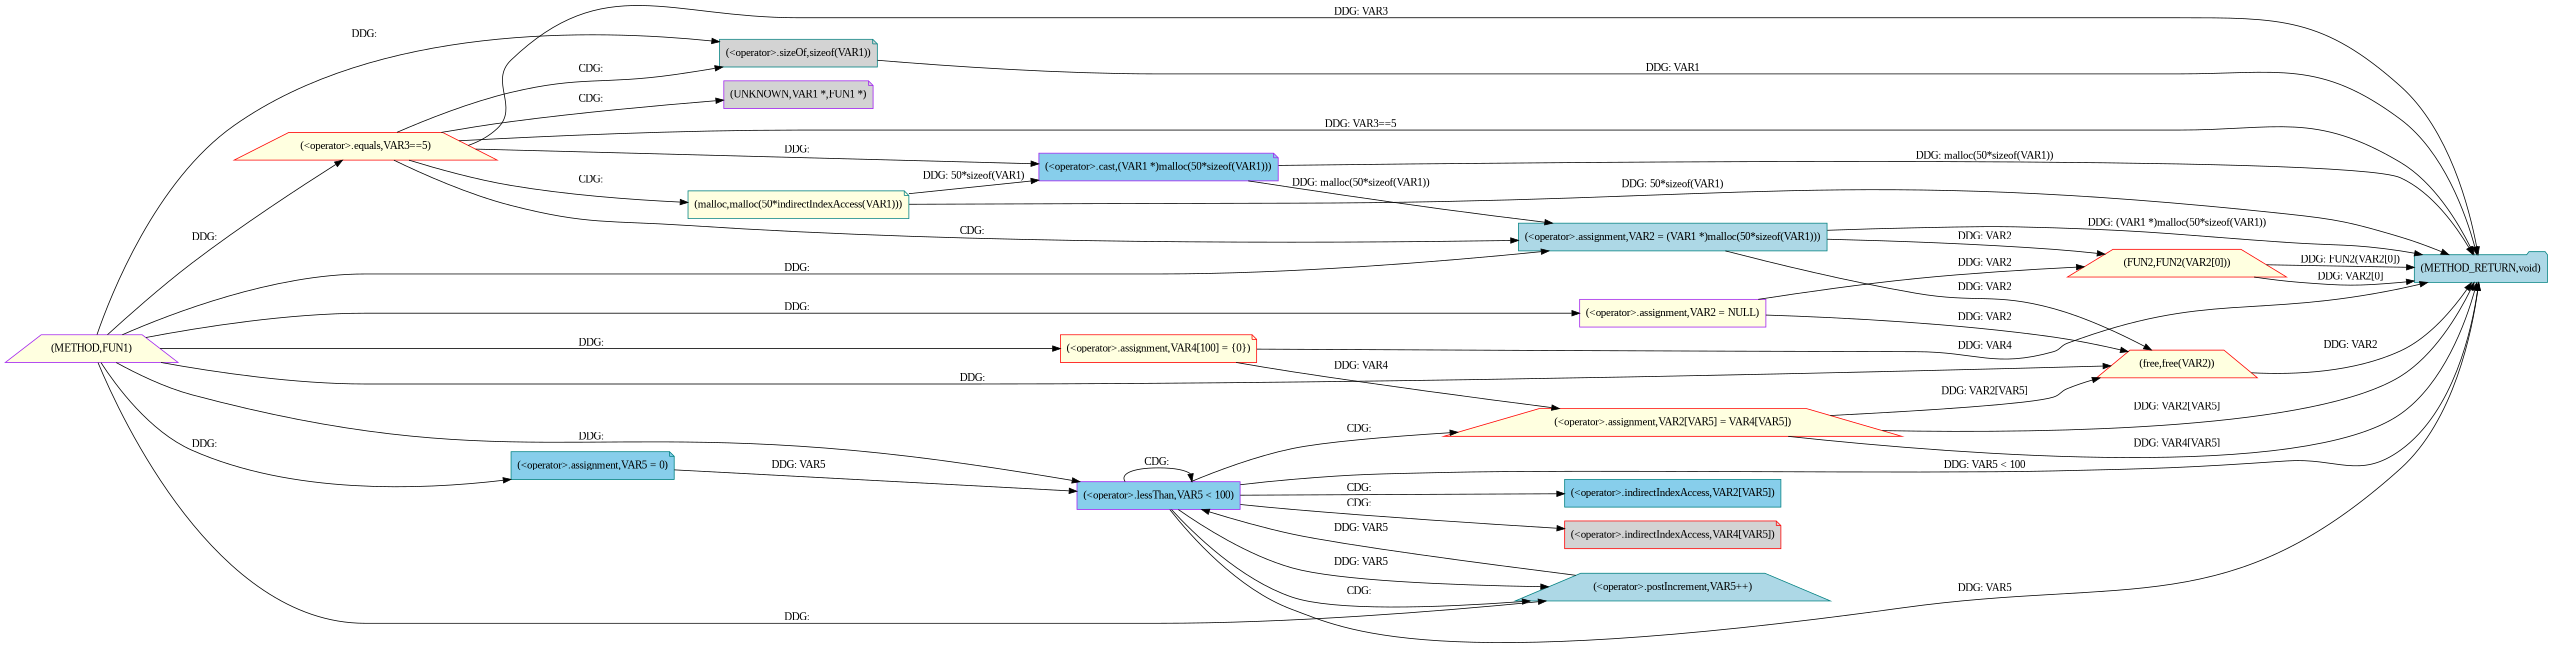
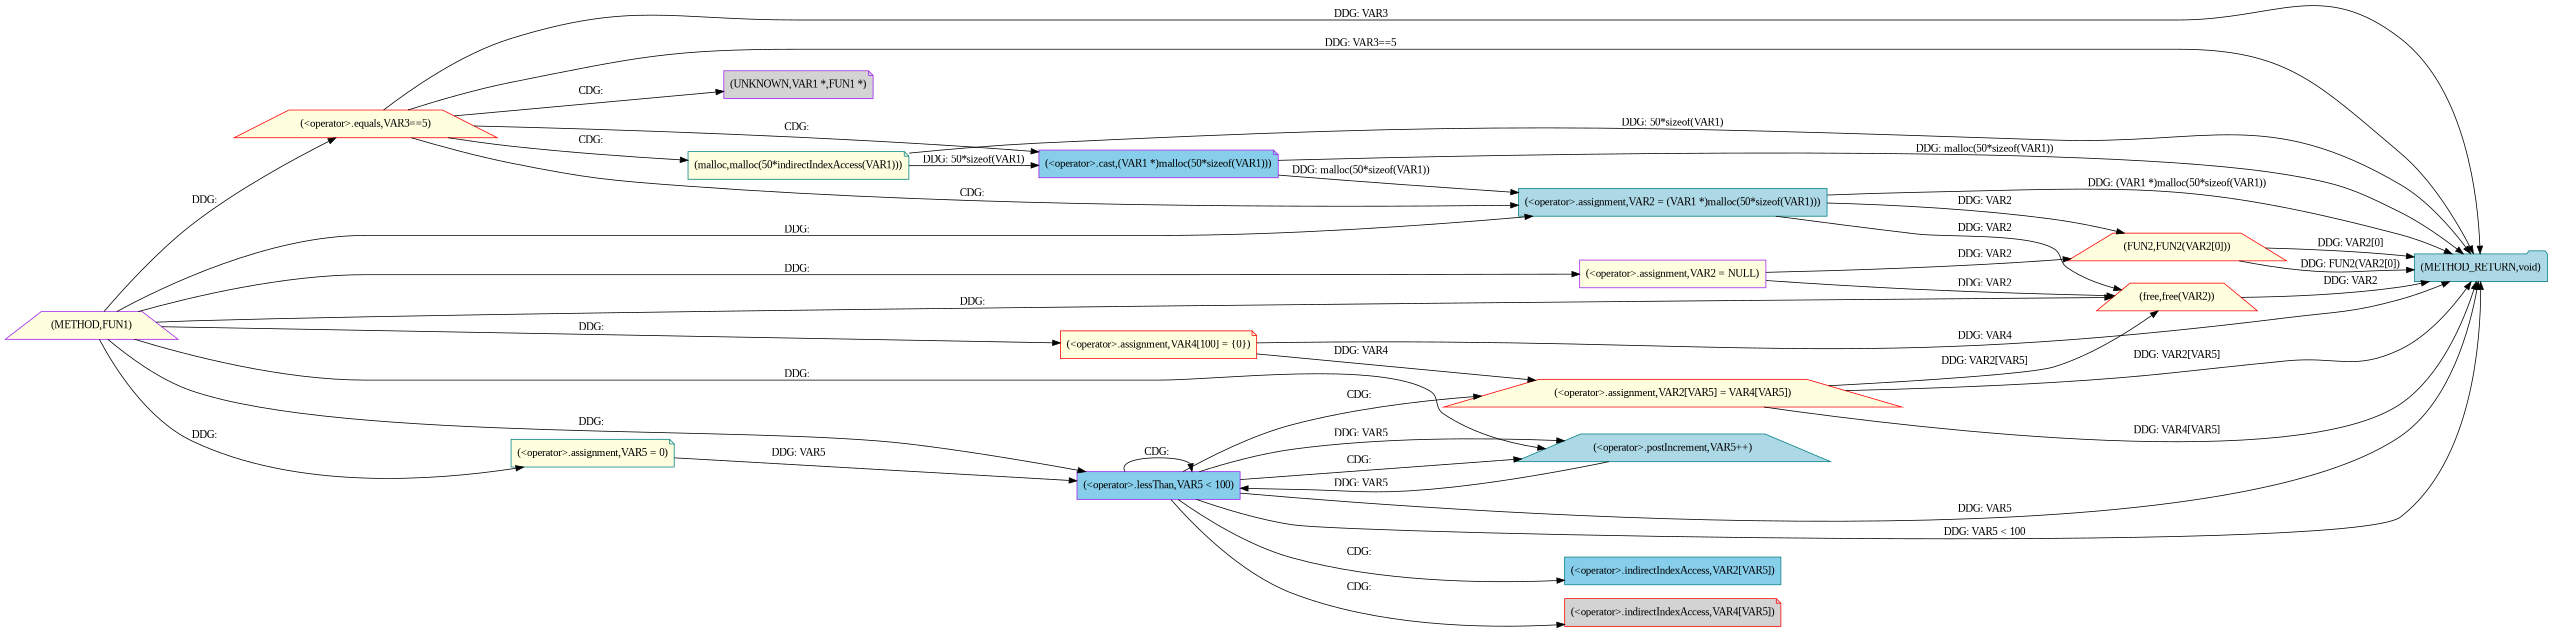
node "(<operator>.sizeOf,sizeof(VAR1))": removed
edge "(<operator>.equals,VAR3==5)" -> "(<operator>.cast,(VAR1 *)malloc(50*sizeof(VAR1)))": label "DDG: " -> "CDG: "
node "(<operator>.assignment,VAR5 = 0)": fillcolor skyblue -> lightyellow
